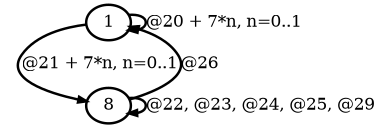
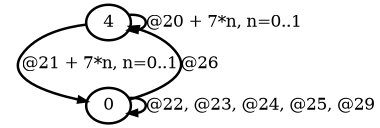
node "1": label "1" -> "4"
node "8": label "8" -> "0"
